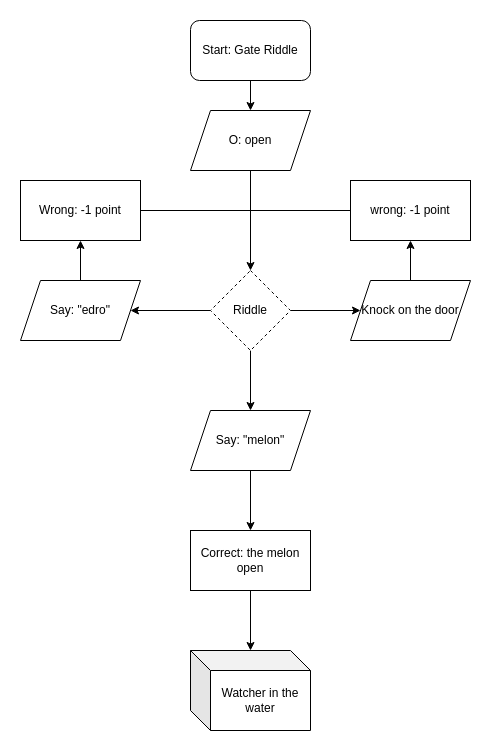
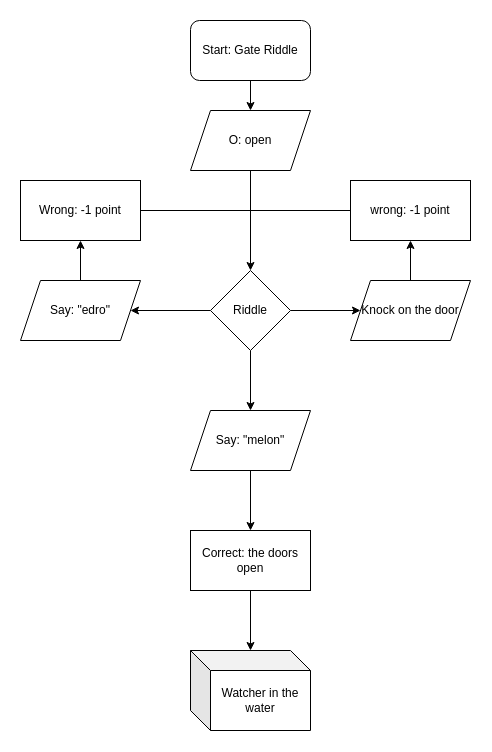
node "Riddle": style dashed -> solid
node "Correct: the melon open": label "Correct: the melon open" -> "Correct: the doors open"
